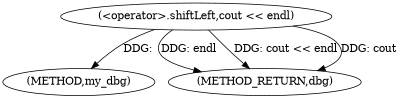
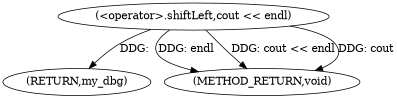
node "(METHOD,my_dbg)": label "(METHOD,my_dbg)" -> "(RETURN,my_dbg)"
node "(METHOD_RETURN,dbg)": label "(METHOD_RETURN,dbg)" -> "(METHOD_RETURN,void)"
